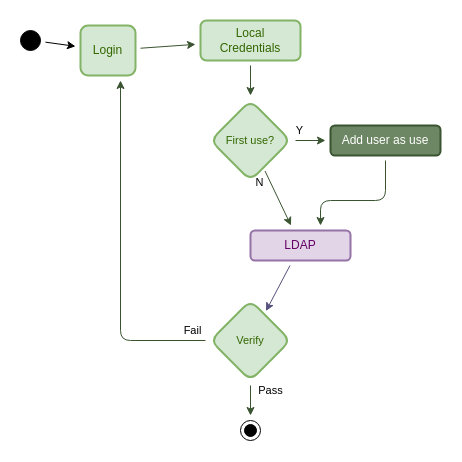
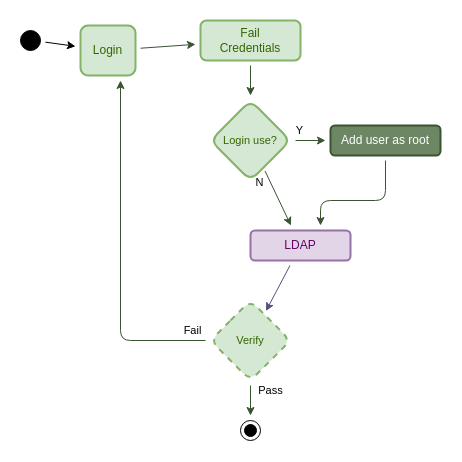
node "Local Credentials": label "Local Credentials" -> "Fail Credentials"
node "First use?": label "First use?" -> "Login use?"
node "Add user as use": label "Add user as use" -> "Add user as root"
node "Verify": style solid -> dashed
